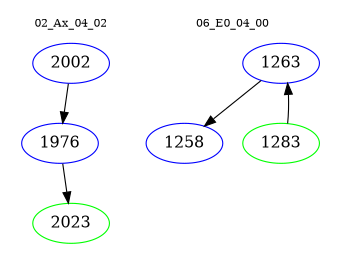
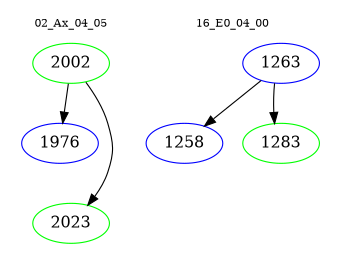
cluster "02_Ax_04_02": label "02_Ax_04_02" -> "02_Ax_04_05"
cluster "06_E0_04_00": label "06_E0_04_00" -> "16_E0_04_00"
node "2002": color blue -> green
edge "1283" -> "1263": reversed
edge "1976" -> "2023": now "2002" -> "2023"
